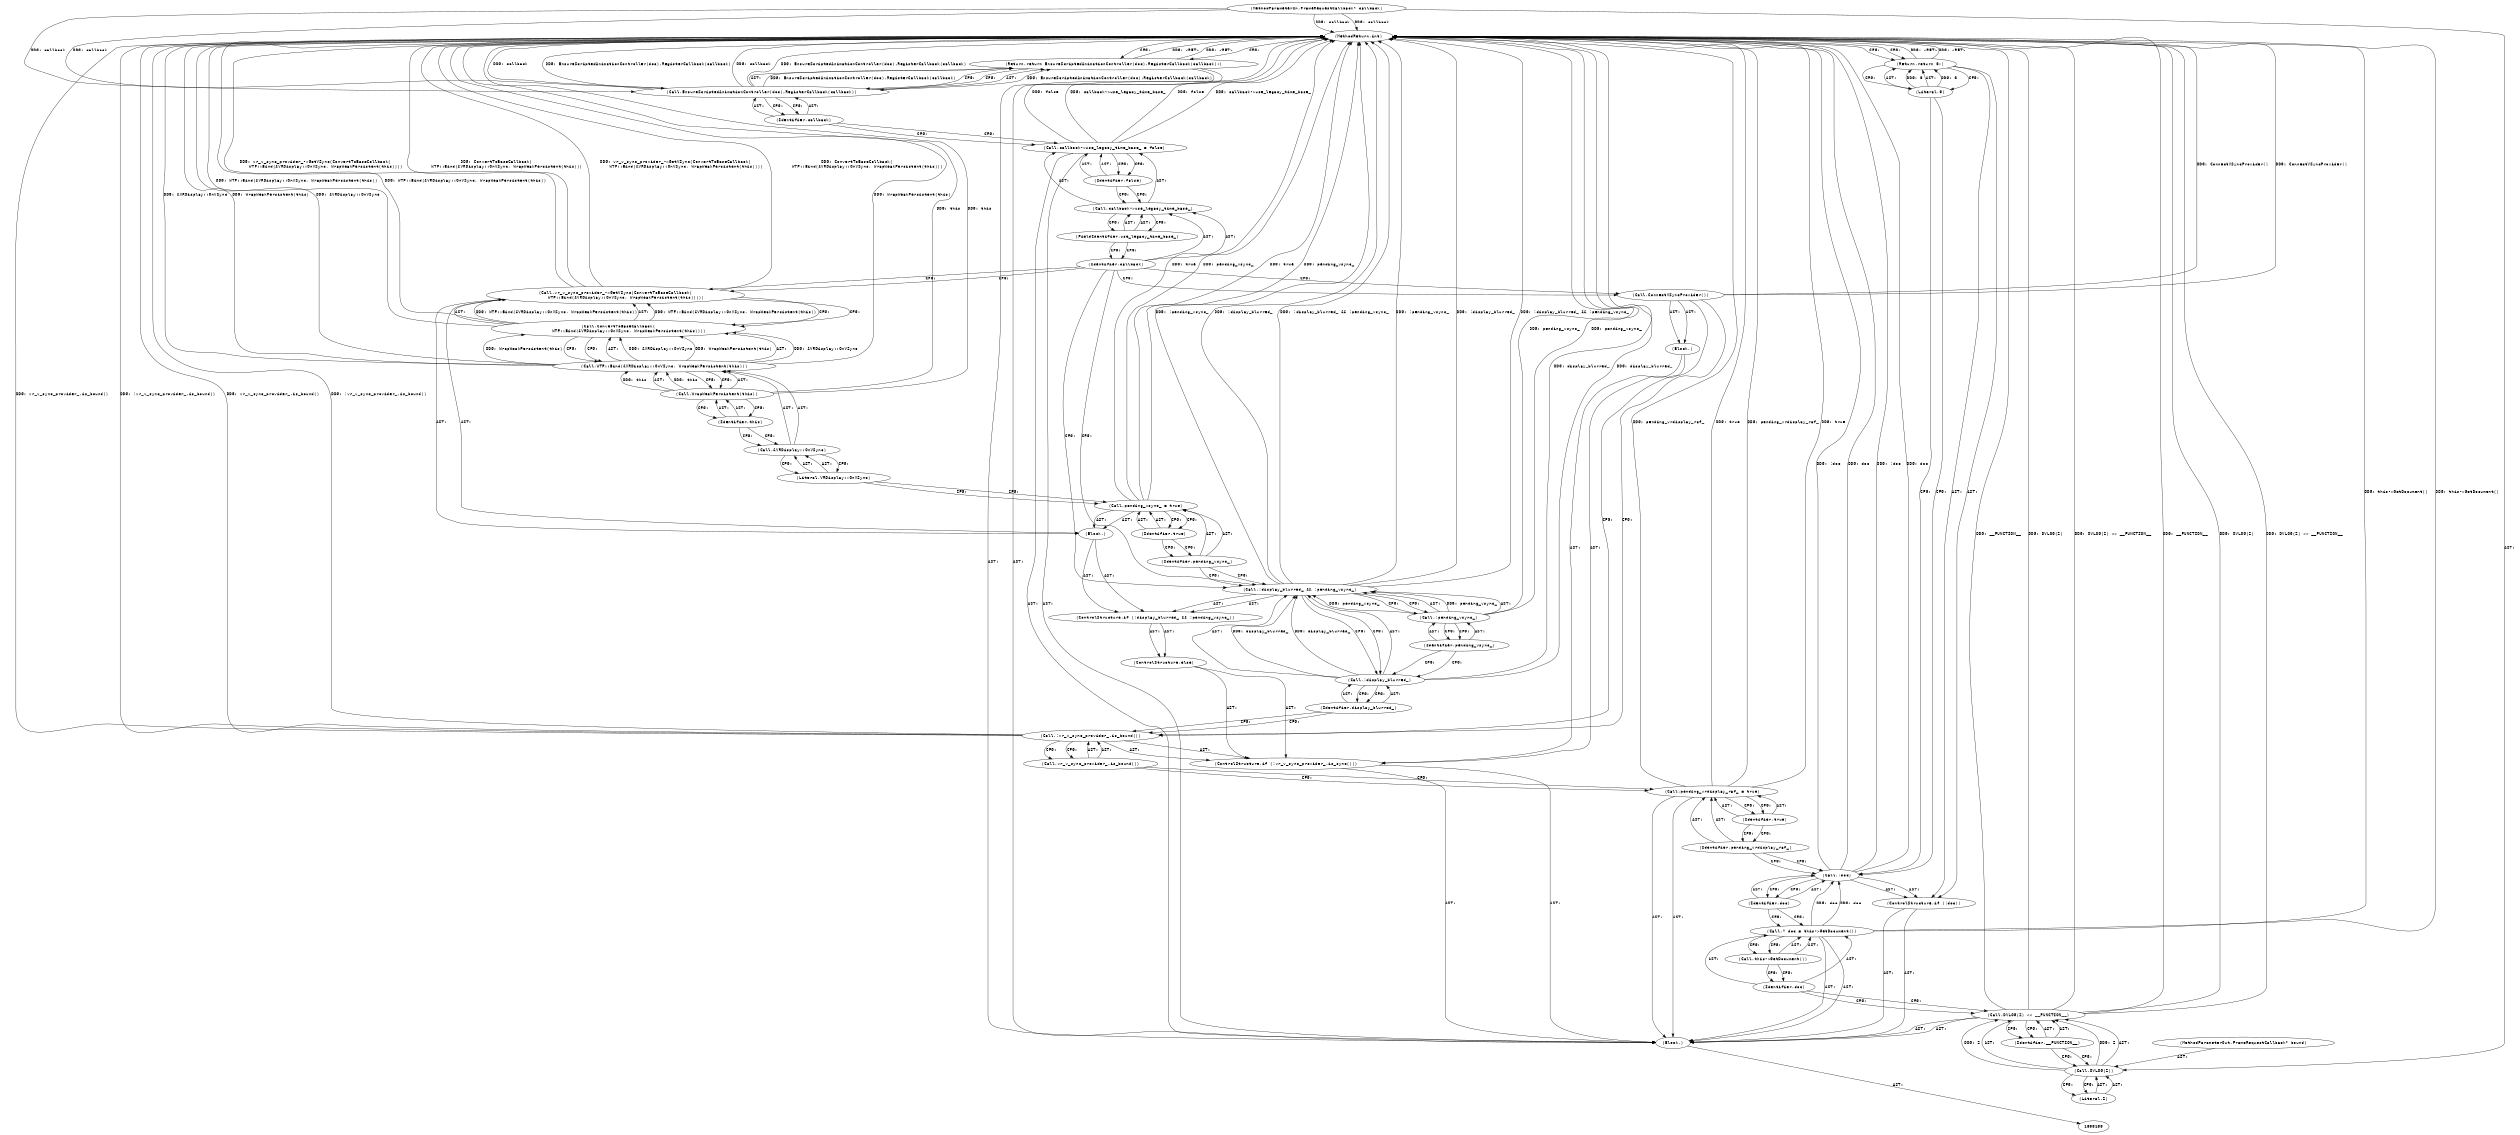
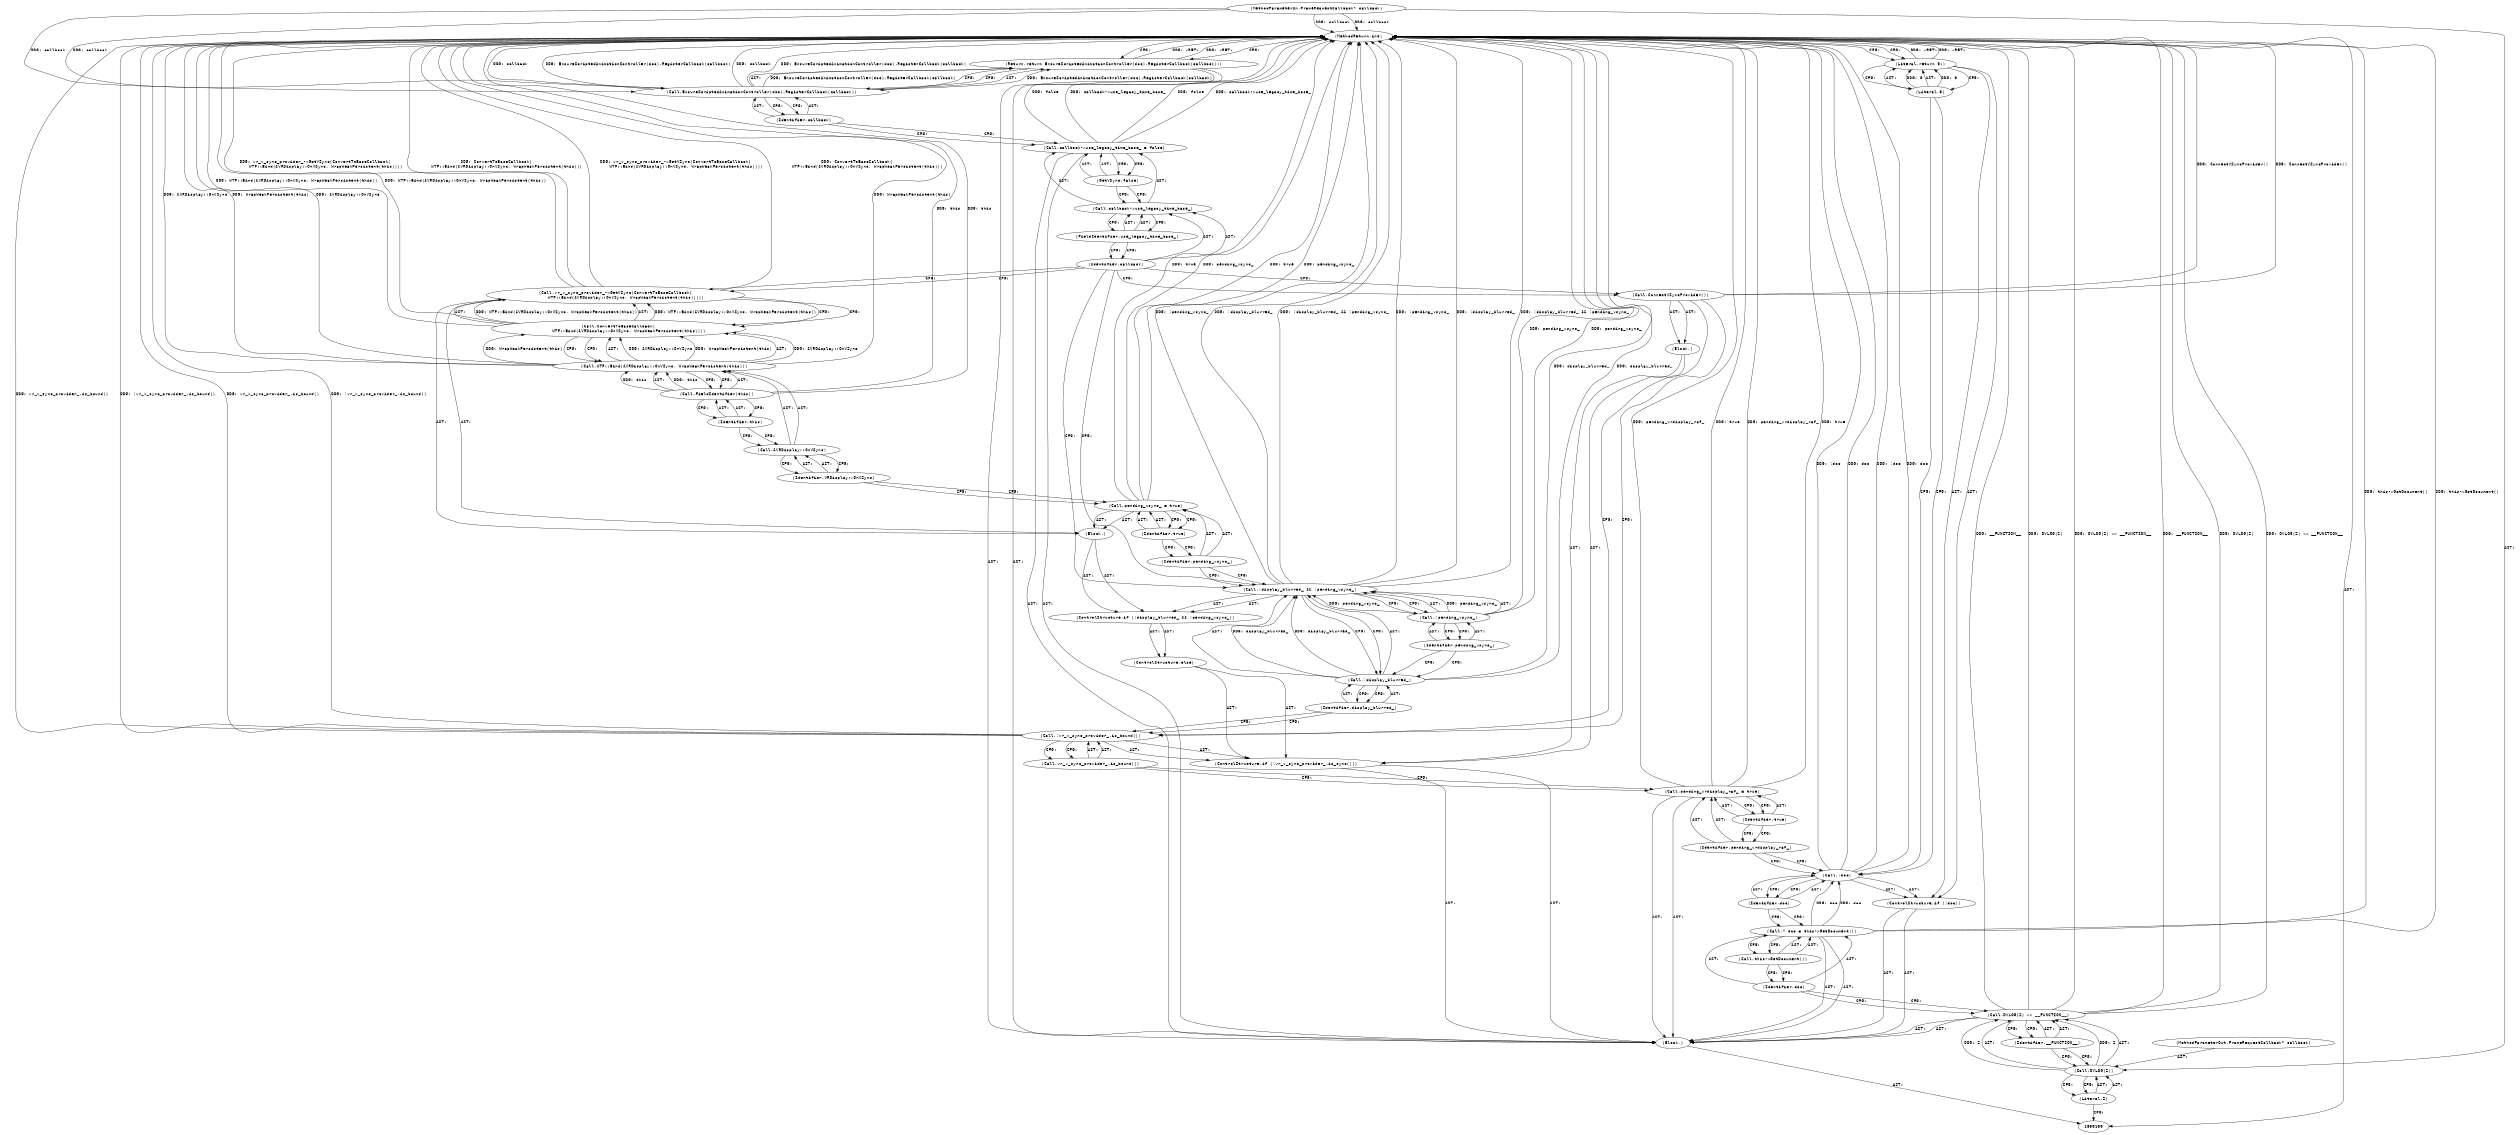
node "(Return,return 0;)": label "(Return,return 0;)" -> "(Literal,return 0;)"
node "(Identifier,false)": label "(Identifier,false)" -> "(GetVSync,false)"
edge "(MethodReturn,int)" -> "1000100": added, label "AST:"
node "(Call,WrapWeakPersistent(this))": label "(Call,WrapWeakPersistent(this))" -> "(Call,FieldIdentifier(this))"
node "(Literal,VRDisplay::OnVSync)": label "(Literal,VRDisplay::OnVSync)" -> "(Identifier,VRDisplay::OnVSync)"
node "(MethodParameterOut,FrameRequestCallback* bound)": label "(MethodParameterOut,FrameRequestCallback* bound)" -> "(MethodParameterOut,FrameRequestCallback* callback)"
edge "(Literal,2)" -> "1000100": added, label "CFG:"
